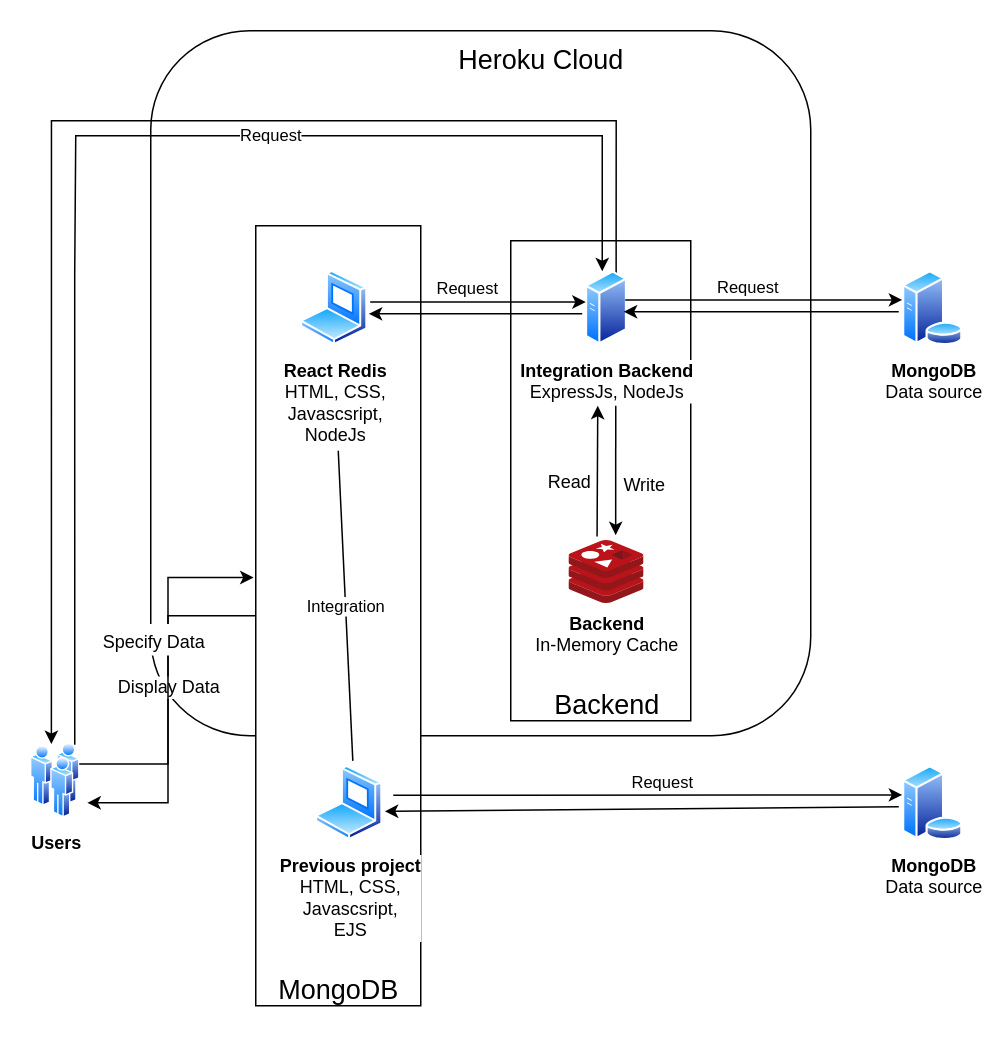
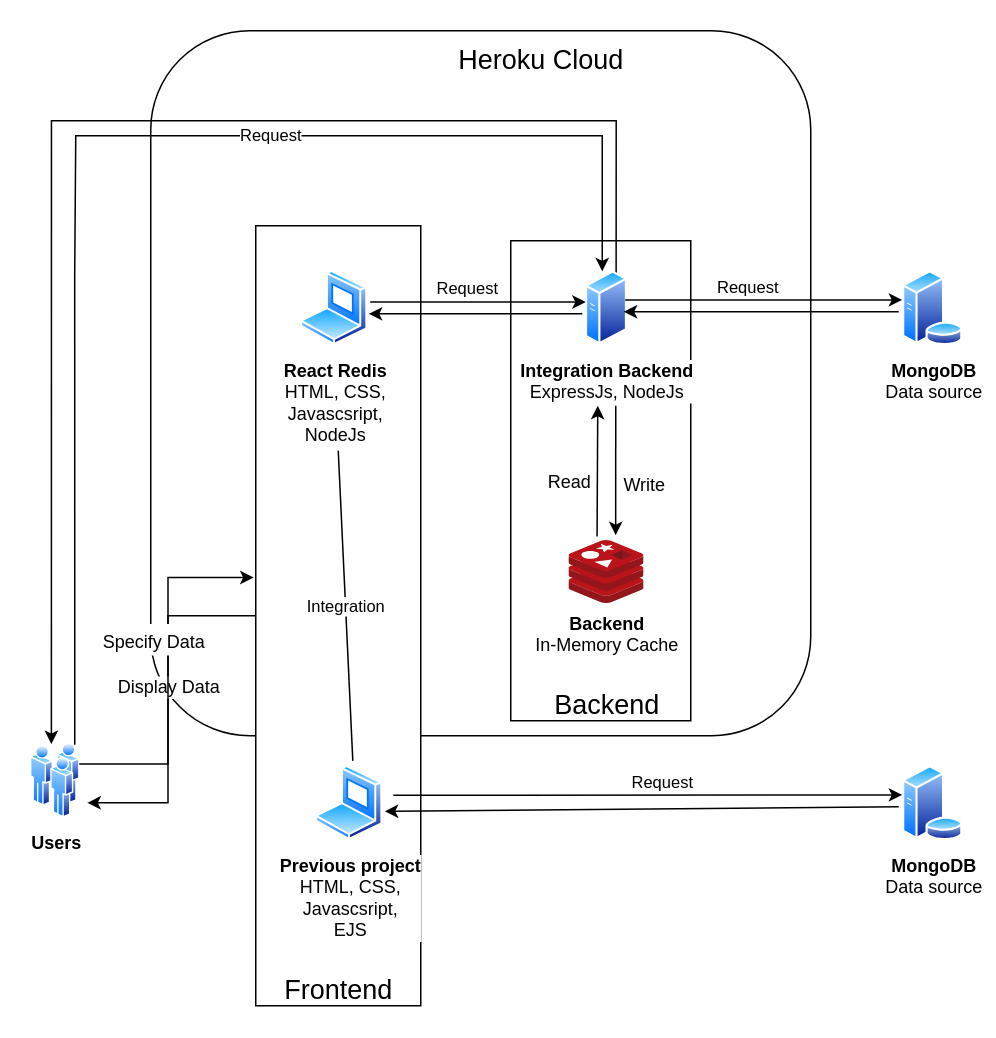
node "MongoDB": label "MongoDB" -> "Frontend"
